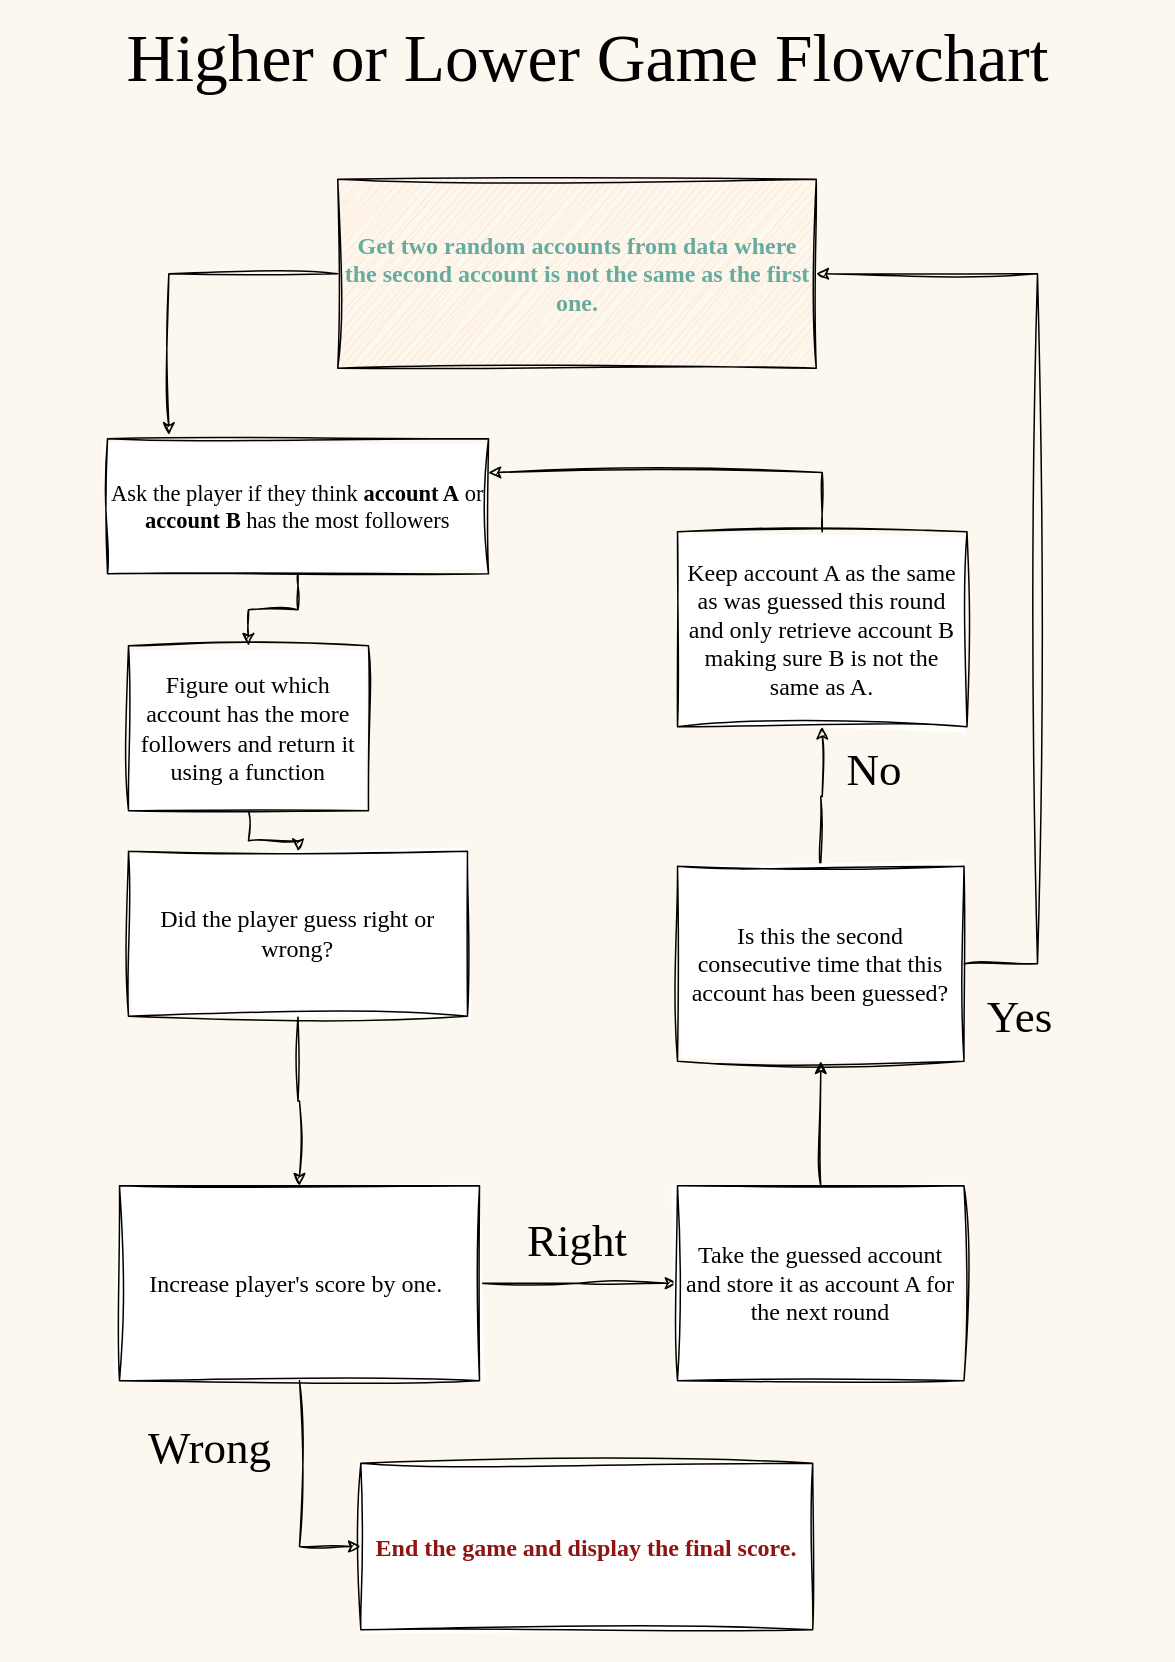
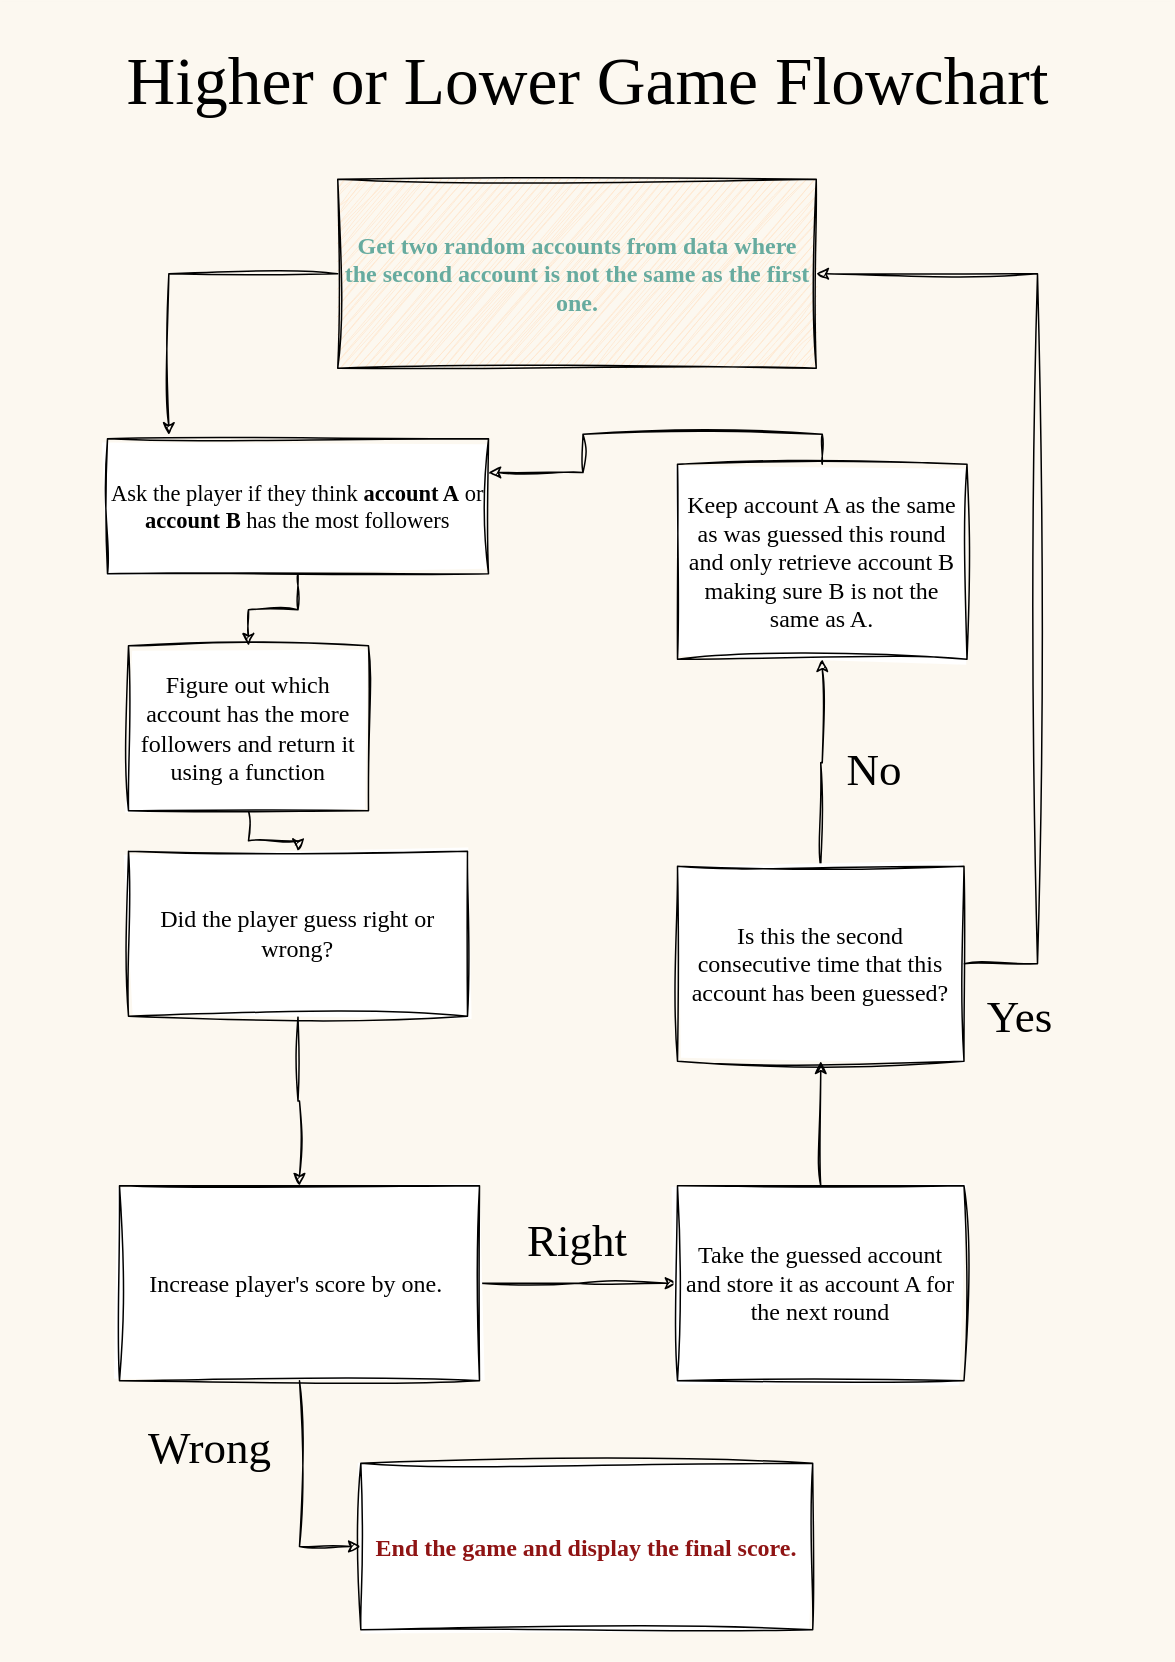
node "Higher or Lower Game Flowchart": moved (587, 58) -> (587, 80)
node "Keep account A as the same as was guessed this round and only retrieve account B making sure B is not the same as A.": moved (822, 629) -> (822, 562)
